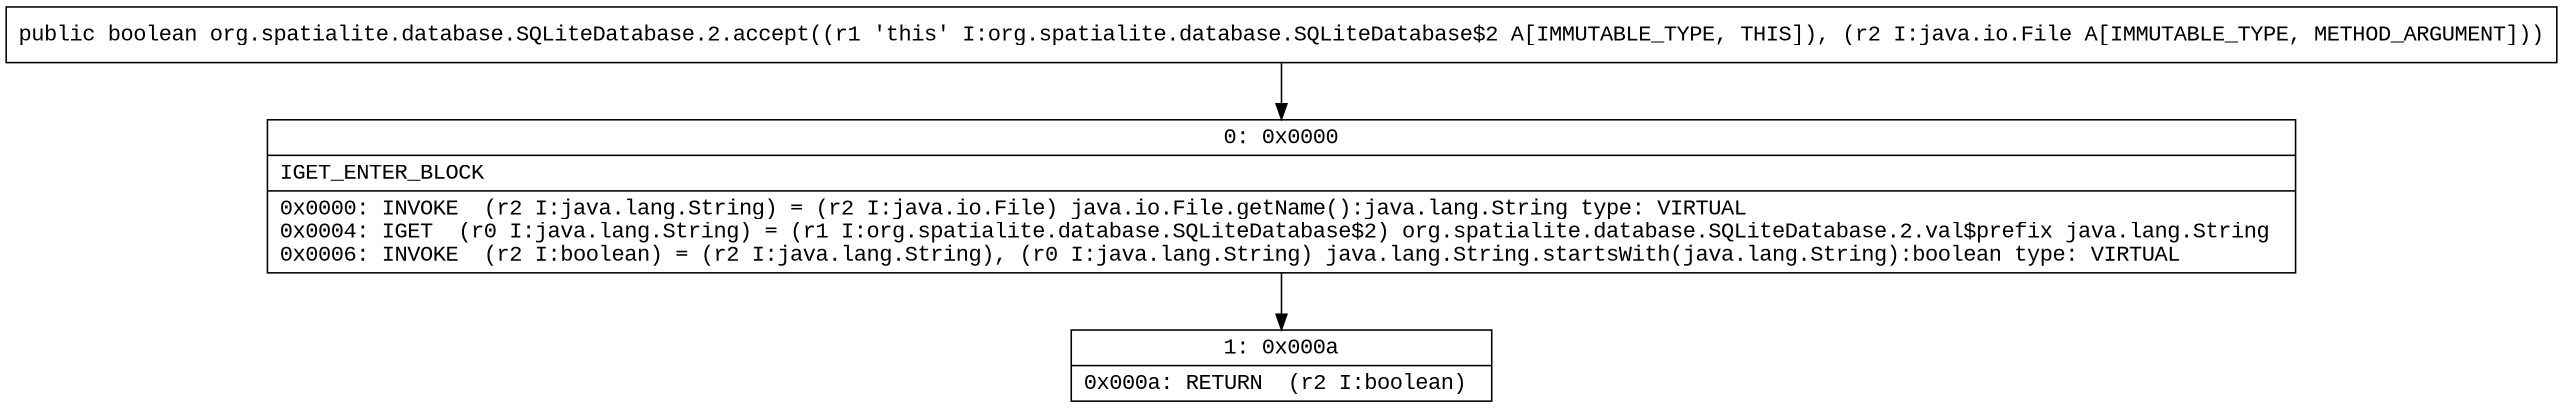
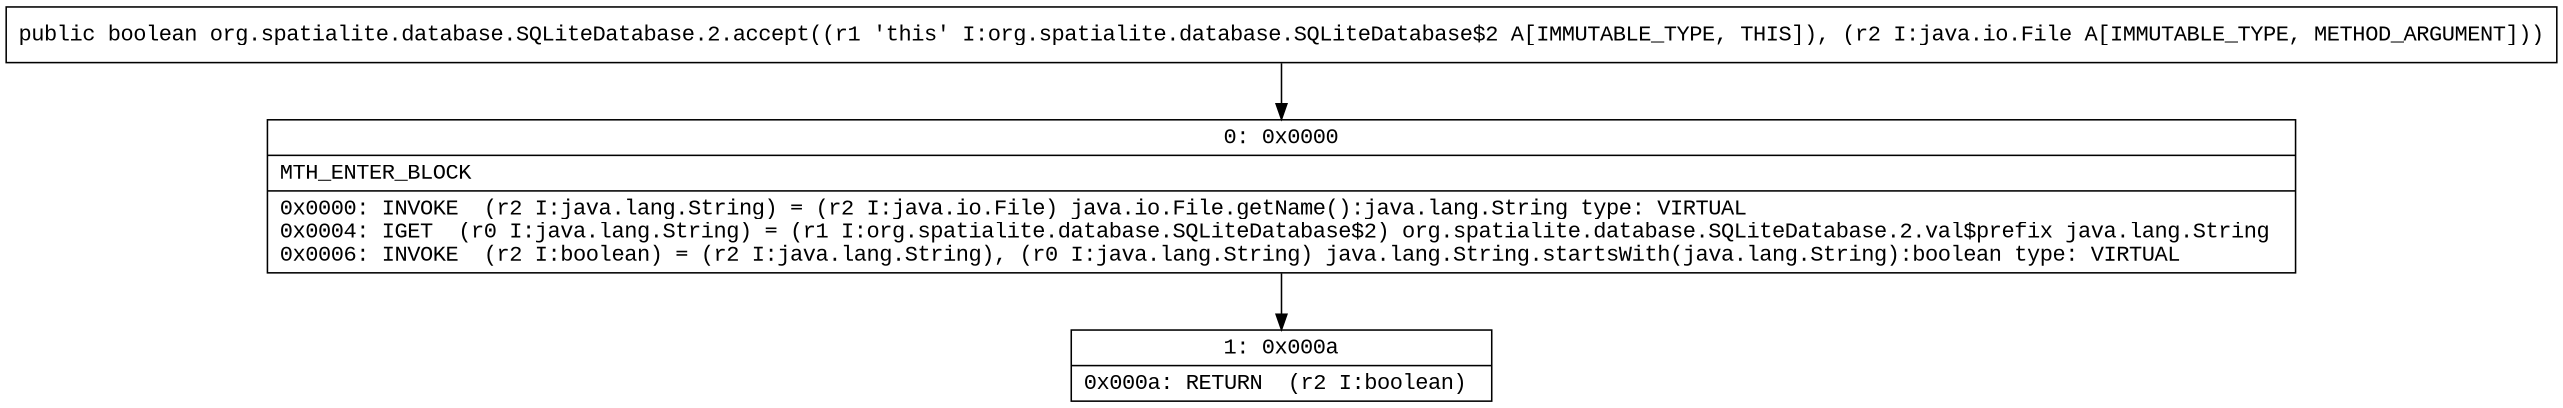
node "0: 0x0000": text "IGET_ENTER_BLOCK" -> "MTH_ENTER_BLOCK"
